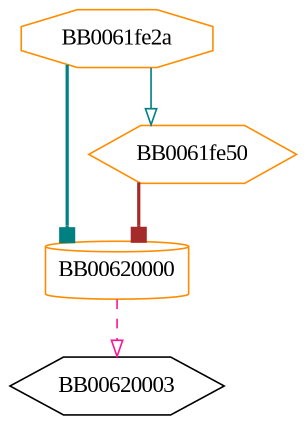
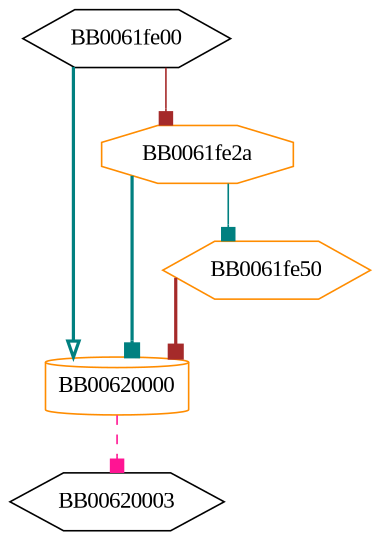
node "BB0061fe00": added
edge "BB0061fe2a" -> "BB0061fe50": arrowhead onormal -> box
edge "BB00620000" -> "BB00620003": arrowhead onormal -> box
